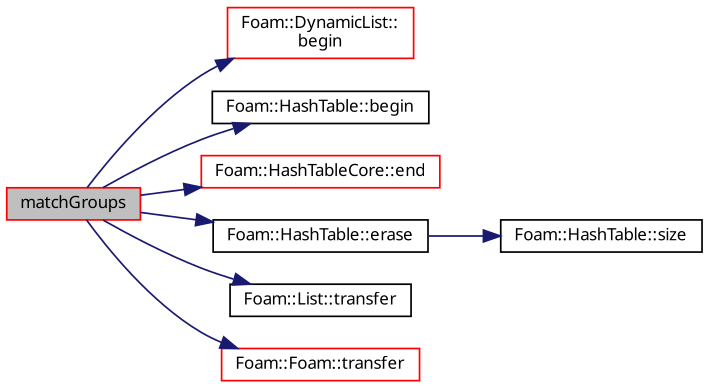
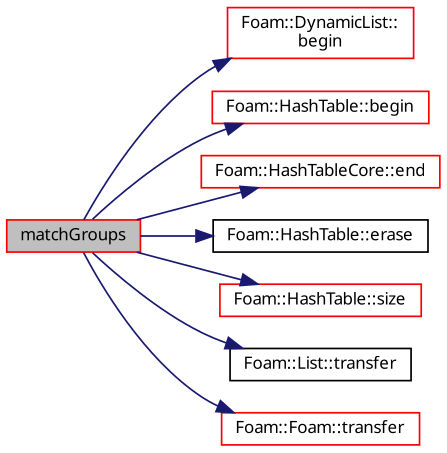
node "Foam::HashTable::begin": color black -> red
edge "Foam::HashTable::erase" -> "Foam::HashTable::size": now "matchGroups" -> "Foam::HashTable::size"
node "Foam::HashTable::size": color black -> red
